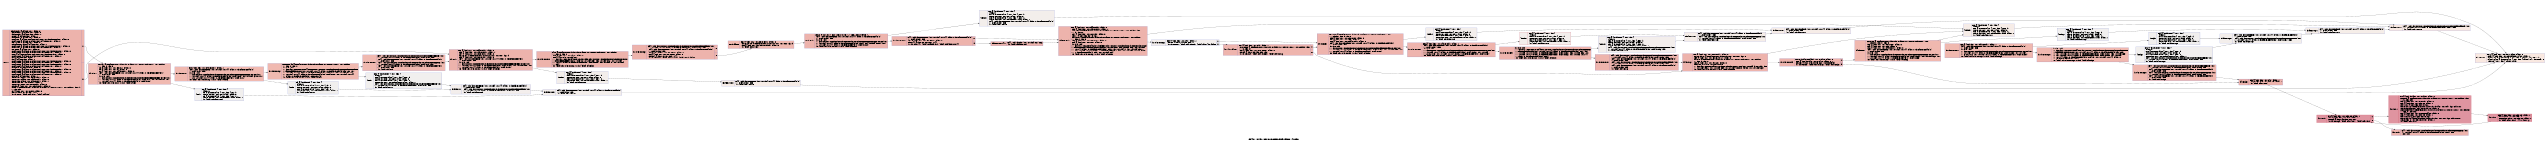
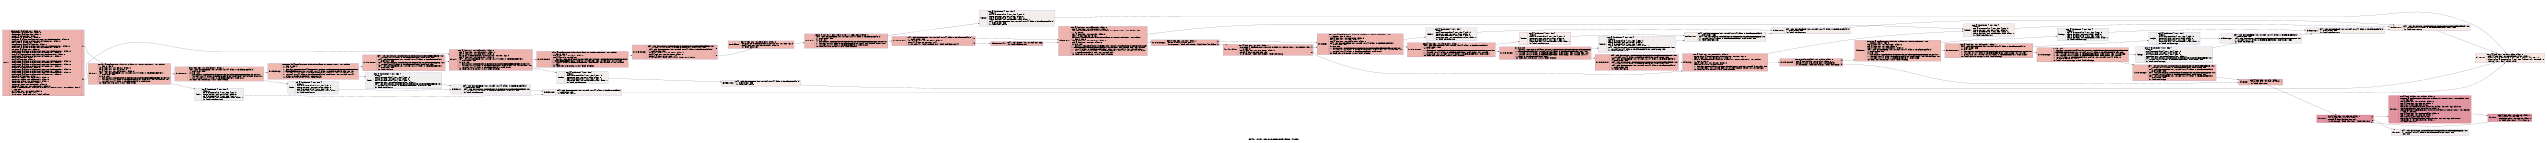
edge "if.then52:" -> "lpad25:": now "if.then52:" -> "invoke.cont57:"
node "invoke.cont26:": fillcolor #e3d9d370 -> #d6524470
node "for.end:": fillcolor #d6524470 -> #ead5c970
